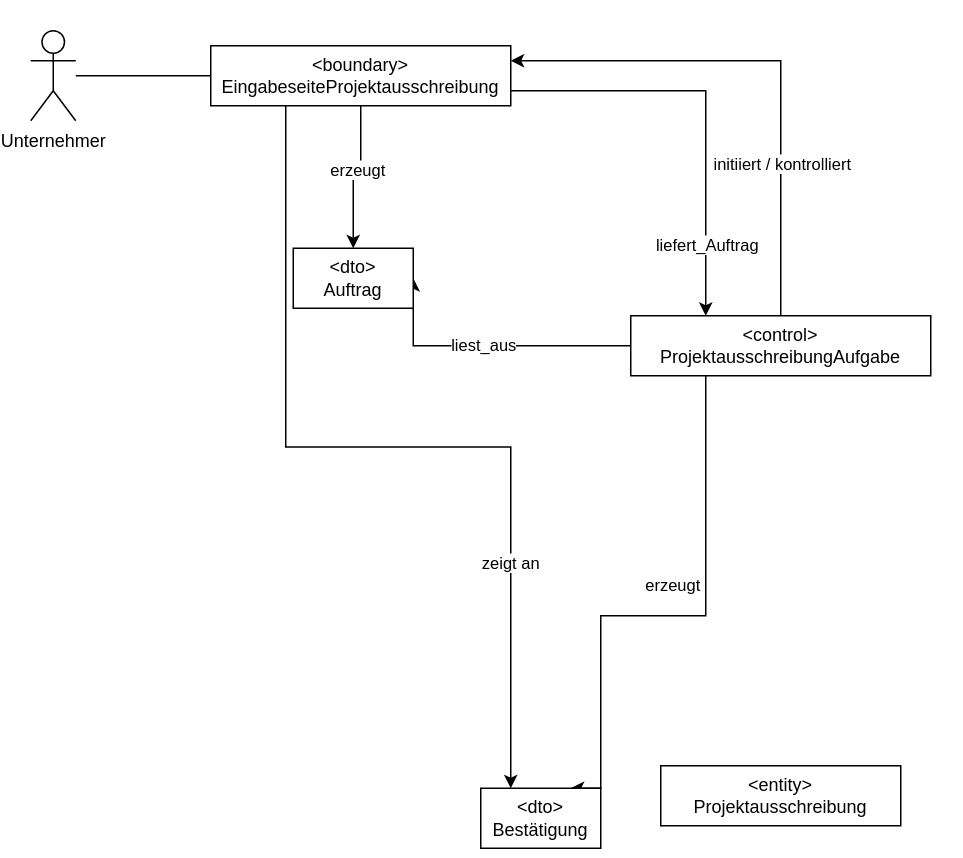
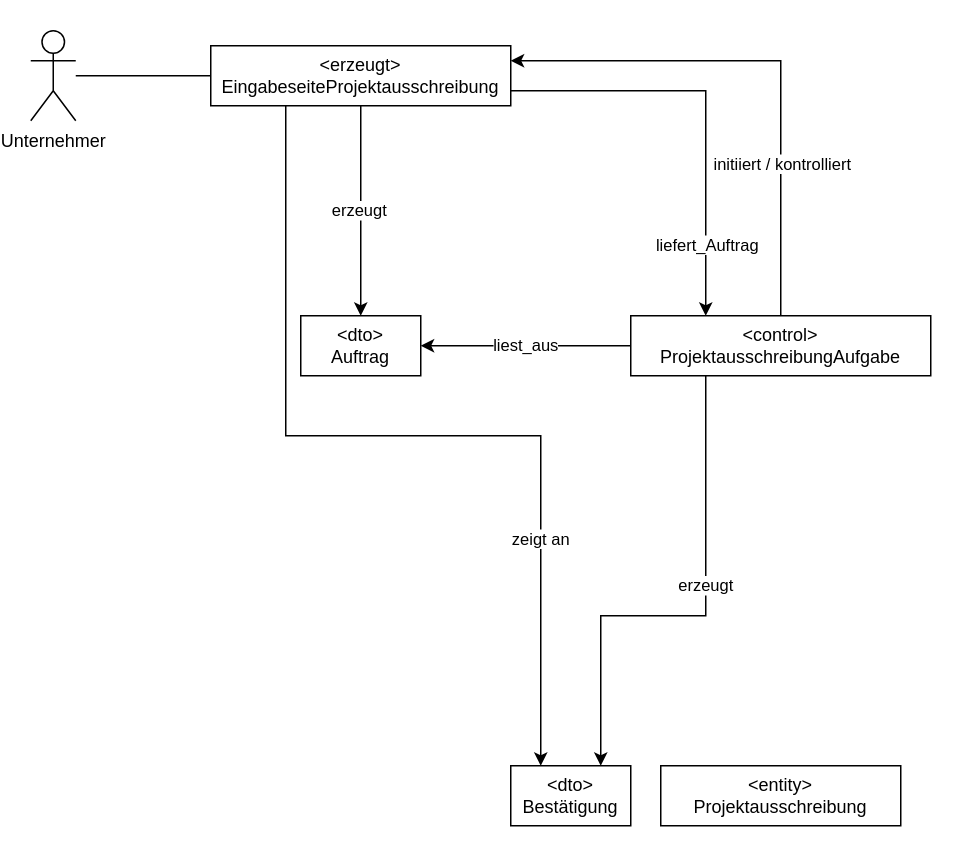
node "<boundary> EingabeseiteProjektausschreibung": label "<boundary> EingabeseiteProjektausschreibung" -> "<erzeugt> EingabeseiteProjektausschreibung"
node "<dto> Auftrag": moved (353, 278) -> (361, 346)
node "<dto> Bestätigung": moved (541, 818) -> (571, 796)
